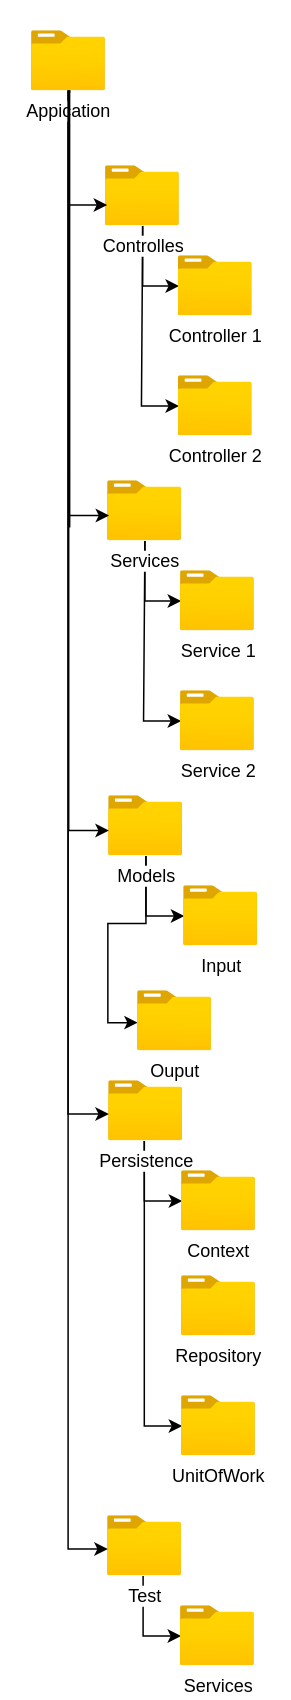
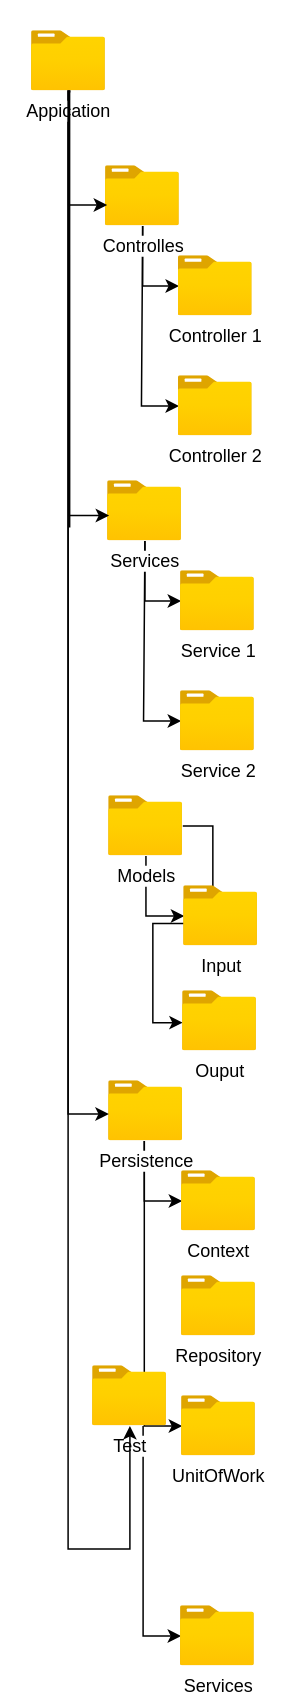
edge "Appication" -> "Models": removed
node "Ouput": moved (175, 1021) -> (220, 1021)
node "Test": moved (145, 1546) -> (130, 1396)
